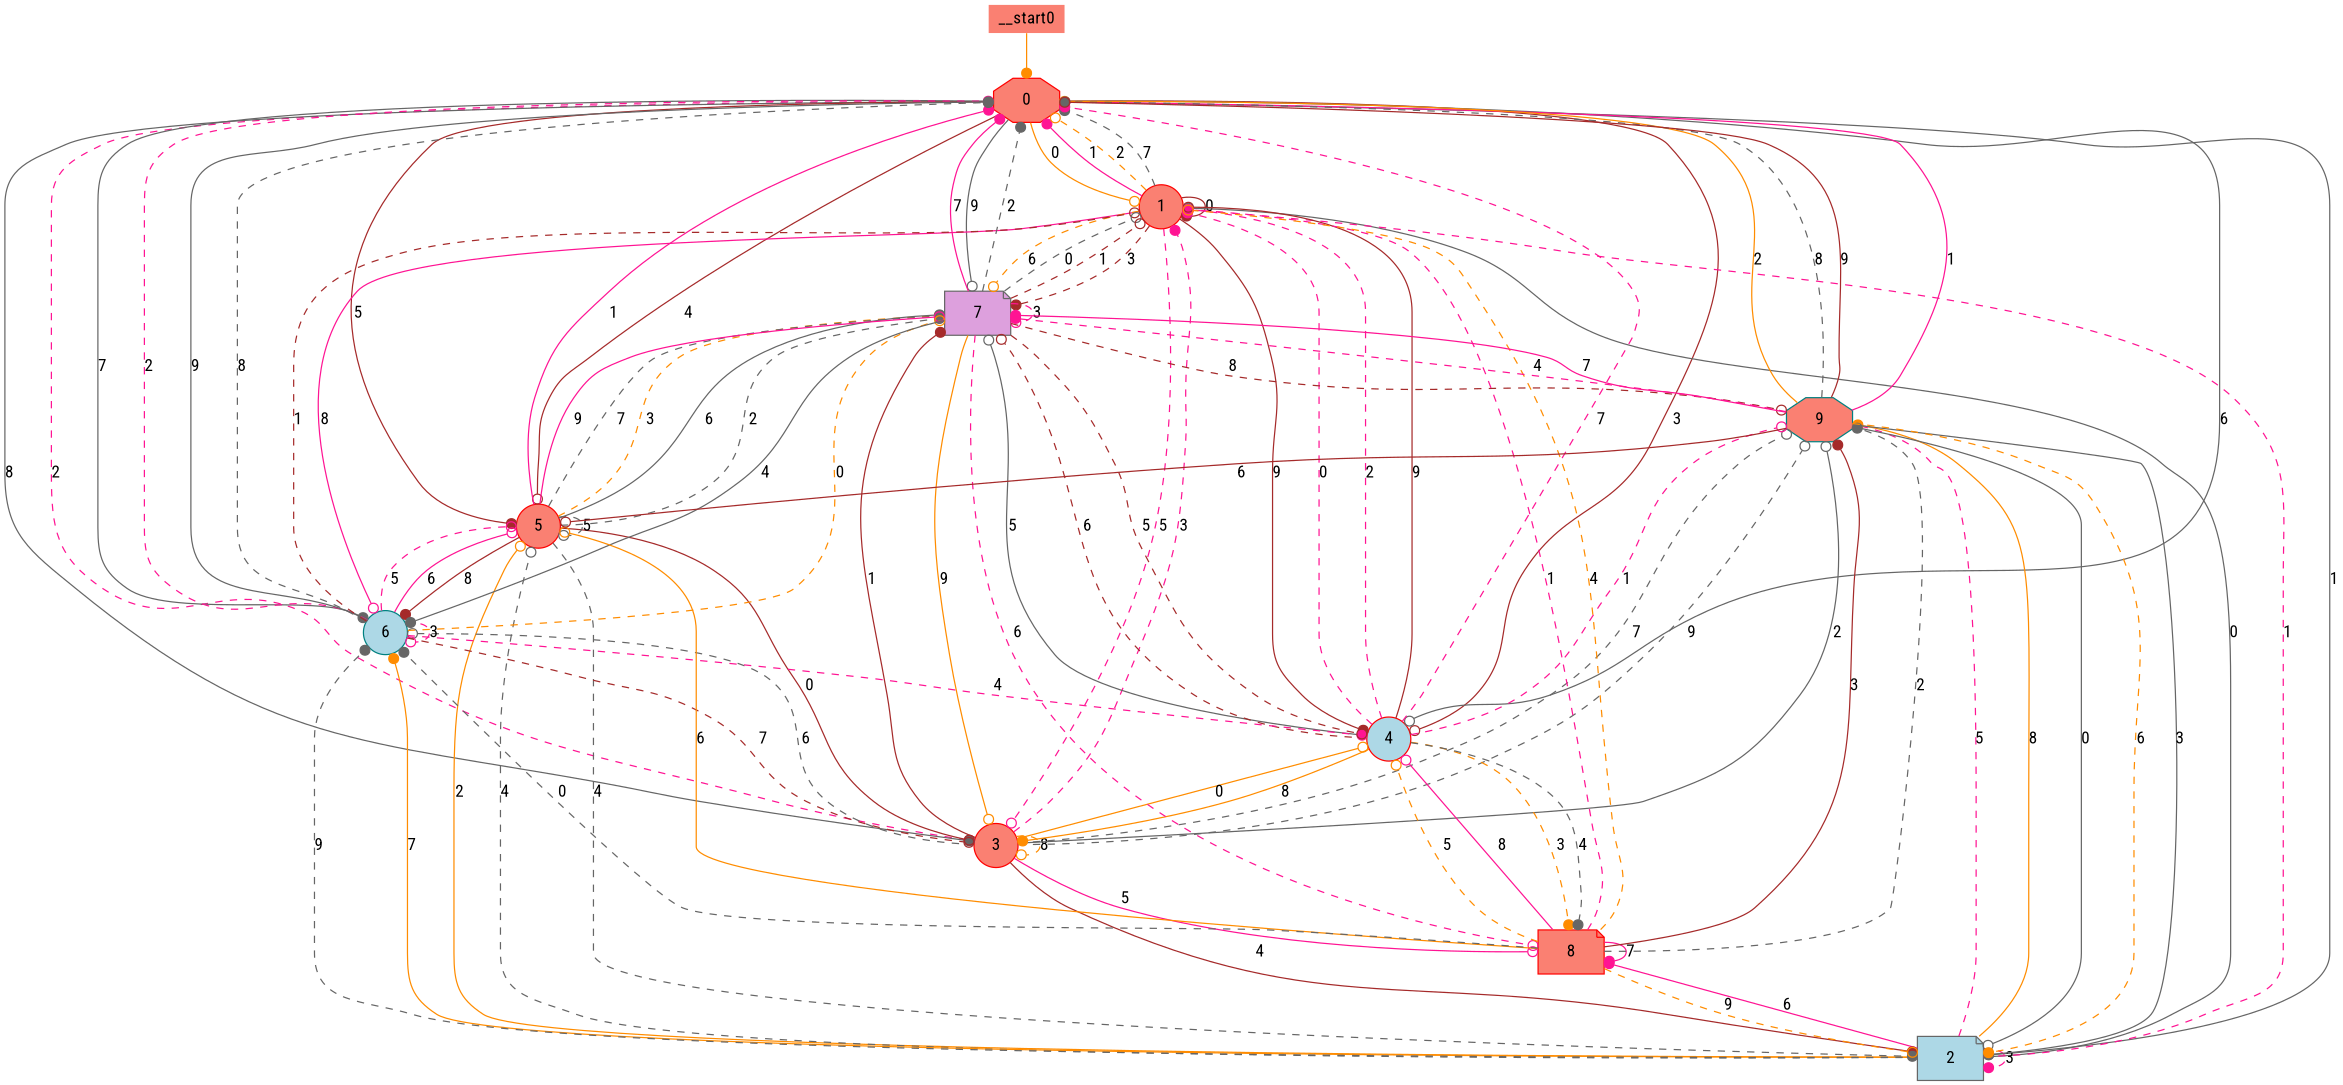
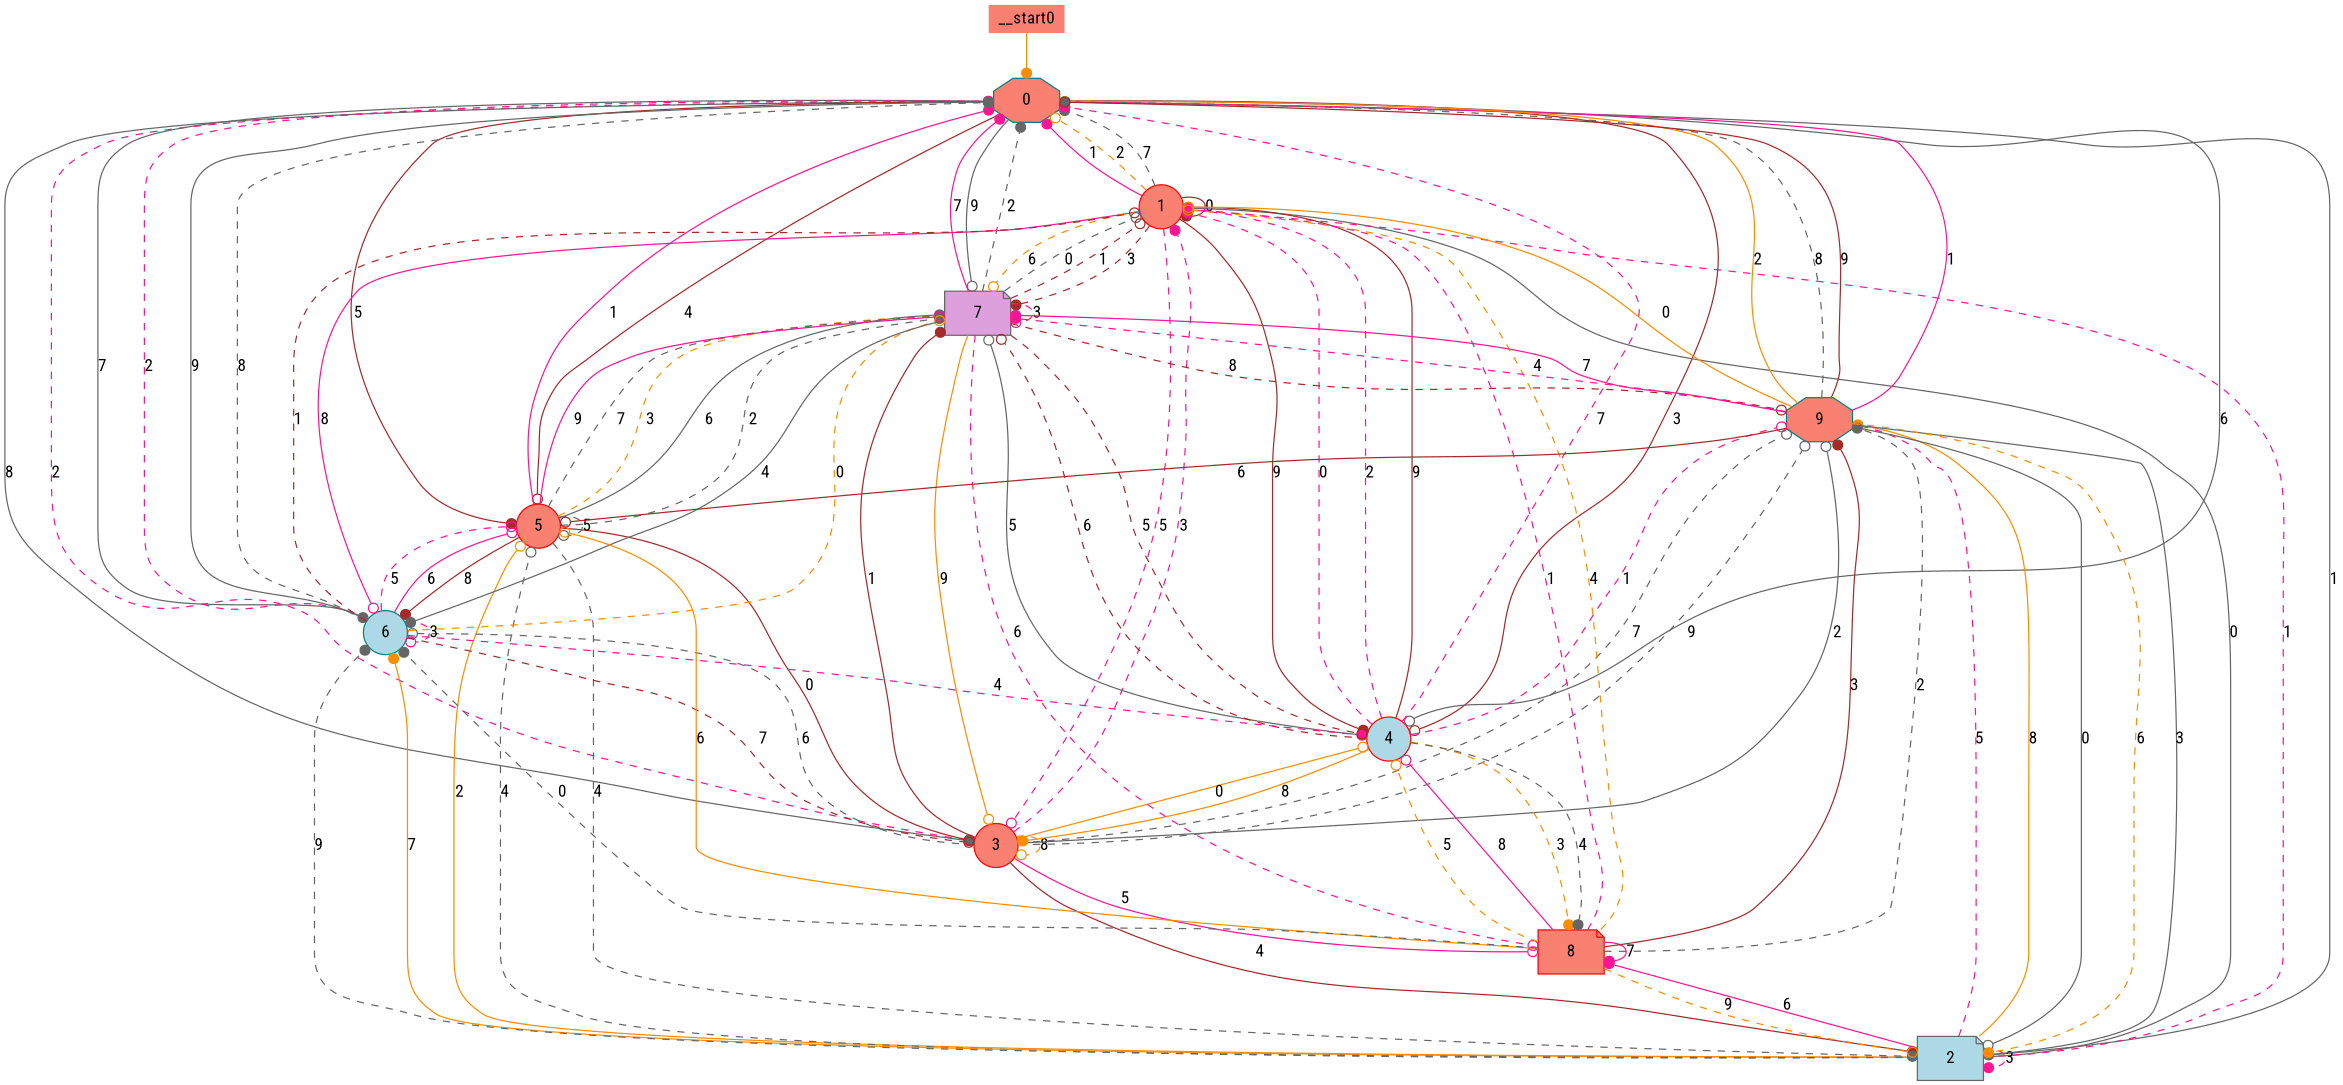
node "0": color red -> teal
edge "0" -> "1": now "9" -> "1"
